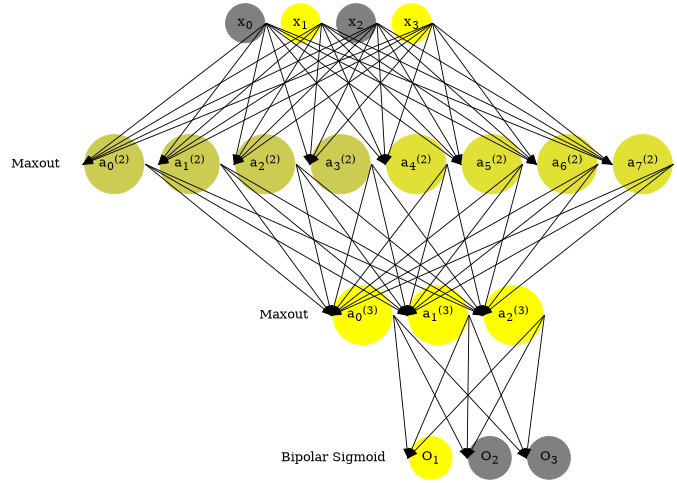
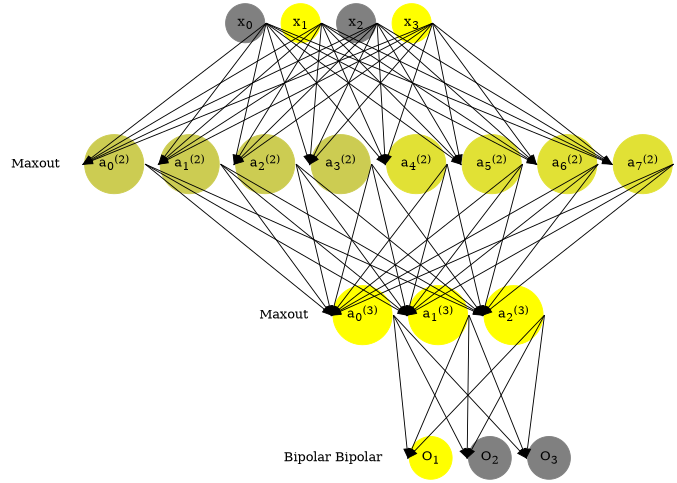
node "Bipolar Sigmoid": label "Bipolar Sigmoid" -> "Bipolar Bipolar"
